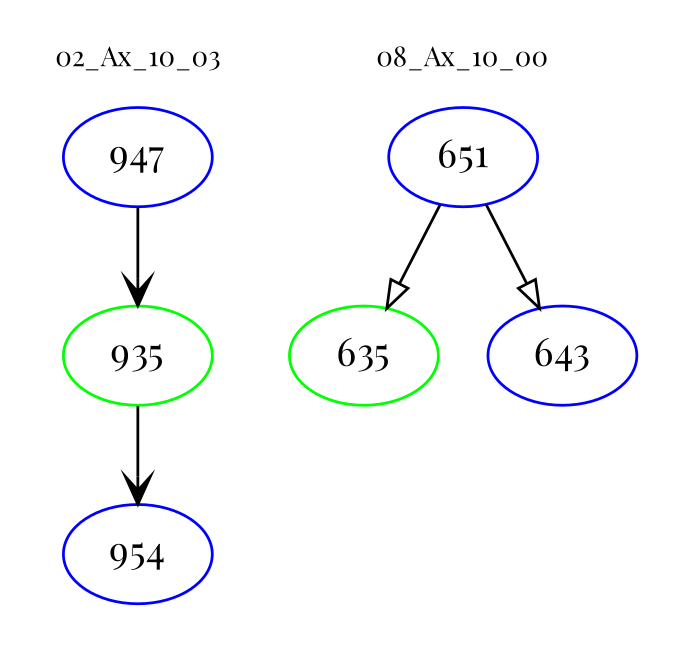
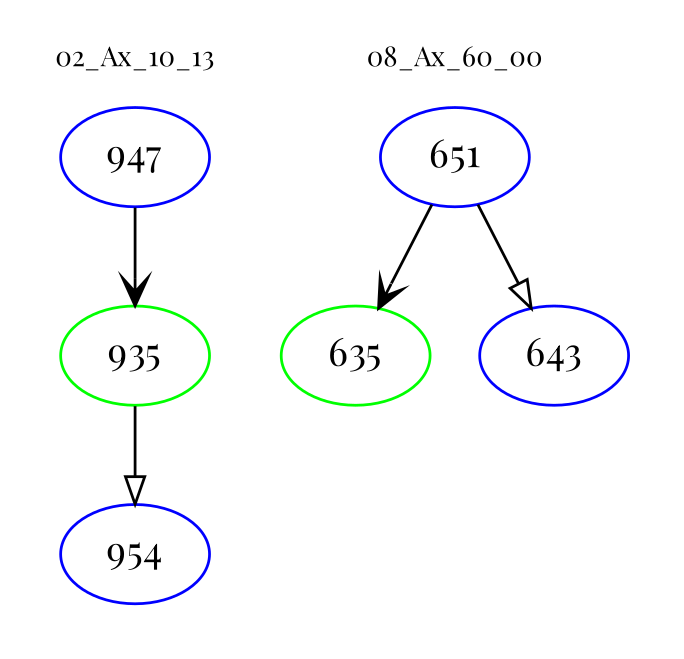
cluster "02_Ax_10_03": label "02_Ax_10_03" -> "02_Ax_10_13"
cluster "08_Ax_10_00": label "08_Ax_10_00" -> "08_Ax_60_00"
edge "651" -> "635": arrowhead onormal -> vee
edge "935" -> "954": arrowhead vee -> onormal
